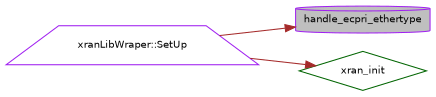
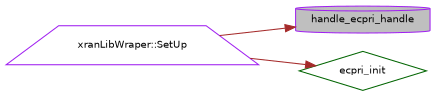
node "handle_ecpri_ethertype": label "handle_ecpri_ethertype" -> "handle_ecpri_handle"
node "xran_init": label "xran_init" -> "ecpri_init"
